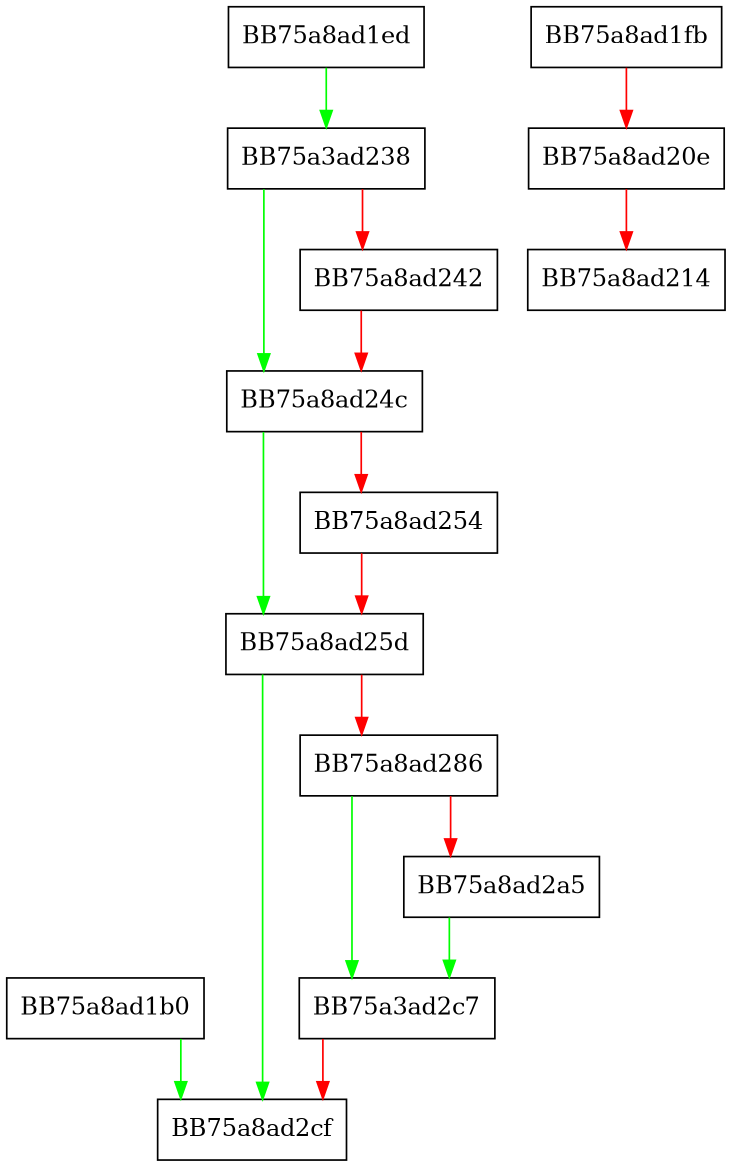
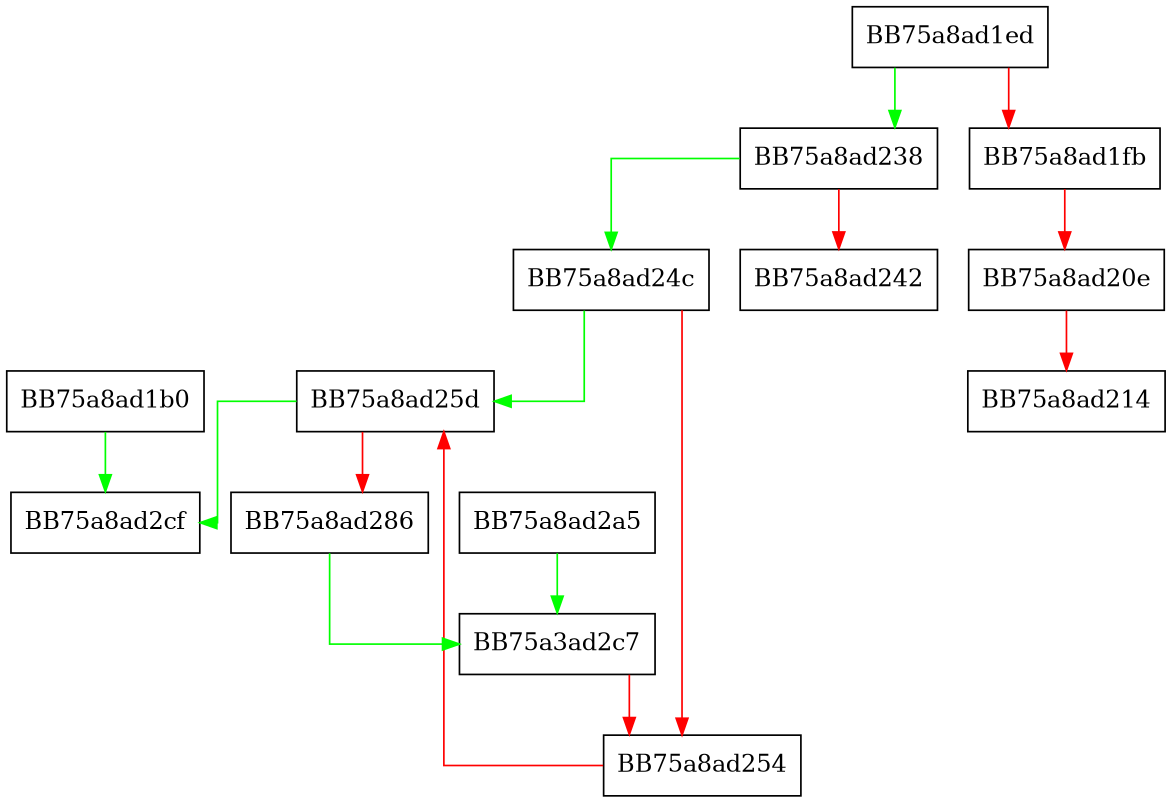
edge "BB75a8ad1ed" -> "BB75a8ad1fb": added
node "BB75a3ad238": label "BB75a3ad238" -> "BB75a8ad238"
edge "BB75a8ad242" -> "BB75a8ad24c": removed
edge "BB75a8ad286" -> "BB75a8ad2a5": removed
edge "BB75a3ad2c7" -> "BB75a8ad2cf": now "BB75a3ad2c7" -> "BB75a8ad254"
